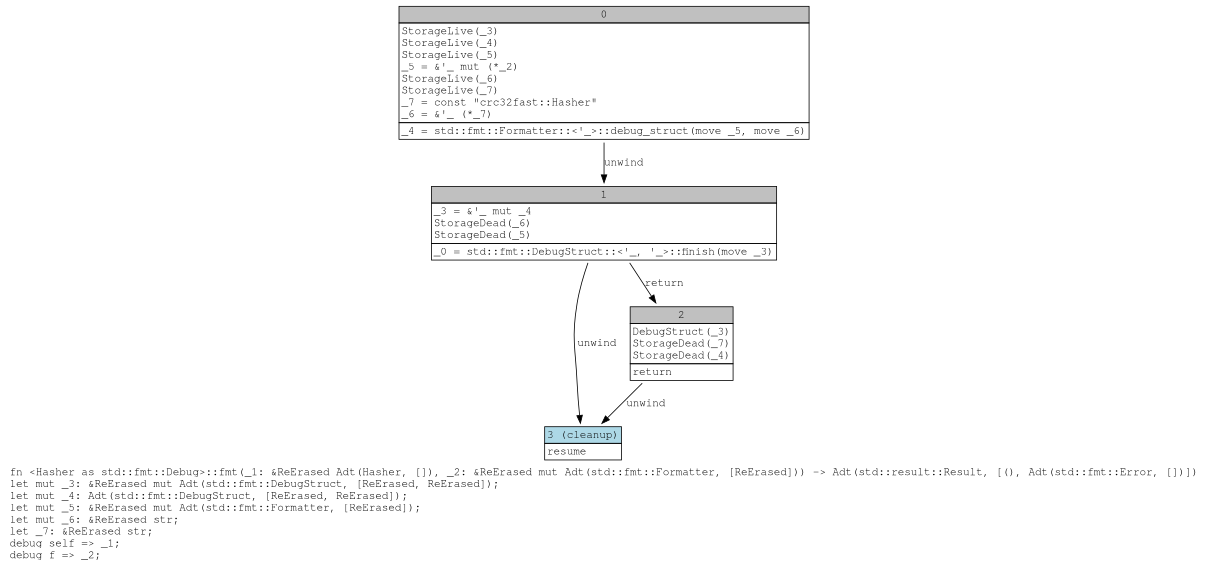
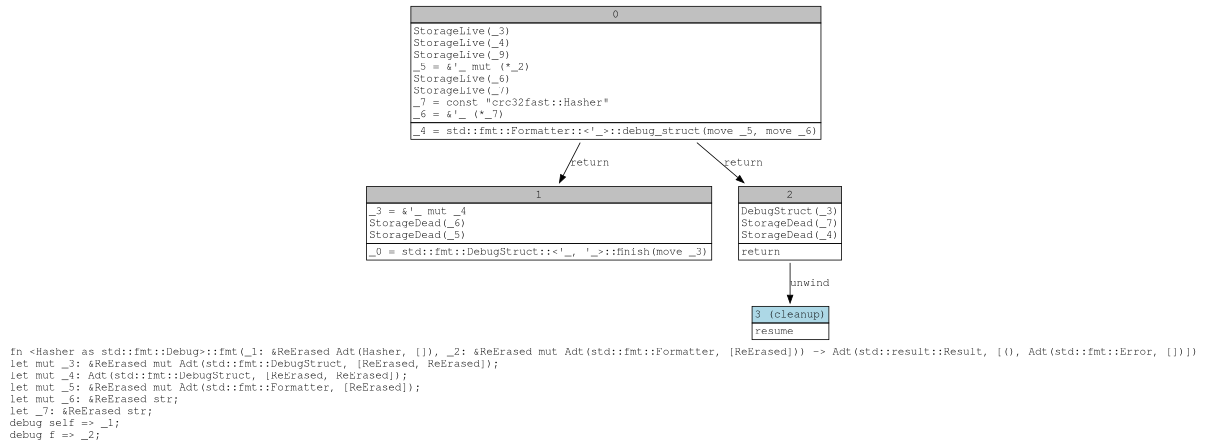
node "0": text "StorageLive(_5)" -> "StorageLive(_9)"
edge "0" -> "1": label "unwind" -> "return"
edge "1" -> "2": now "0" -> "2"
edge "1" -> "3 (cleanup)": removed, label "unwind"
